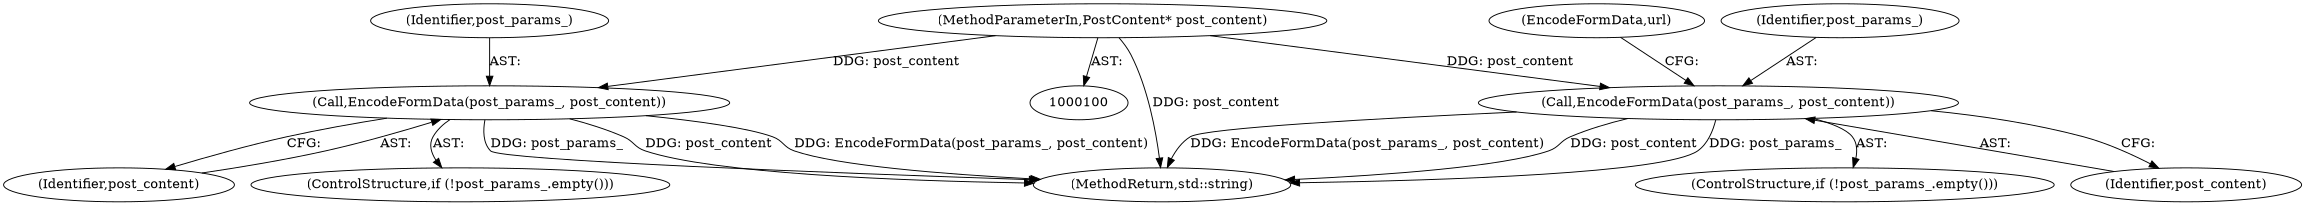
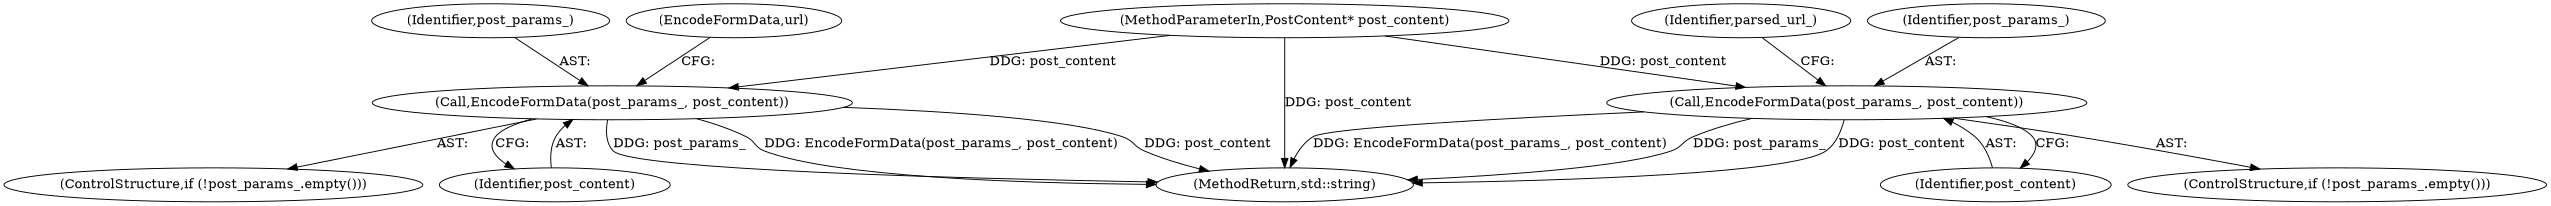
node "(Identifier,parsed_url_)": added
node "1000100": removed
